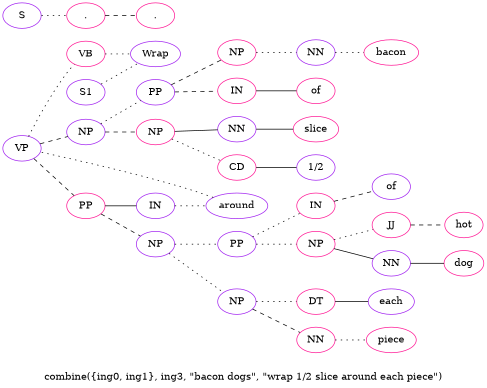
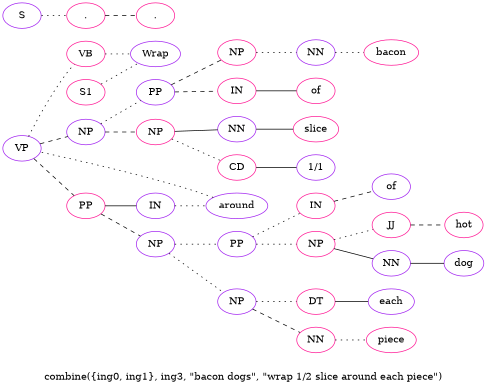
node "S1": color purple -> deeppink
node "1/2": label "1/2" -> "1/1"
node "dog": color deeppink -> purple
